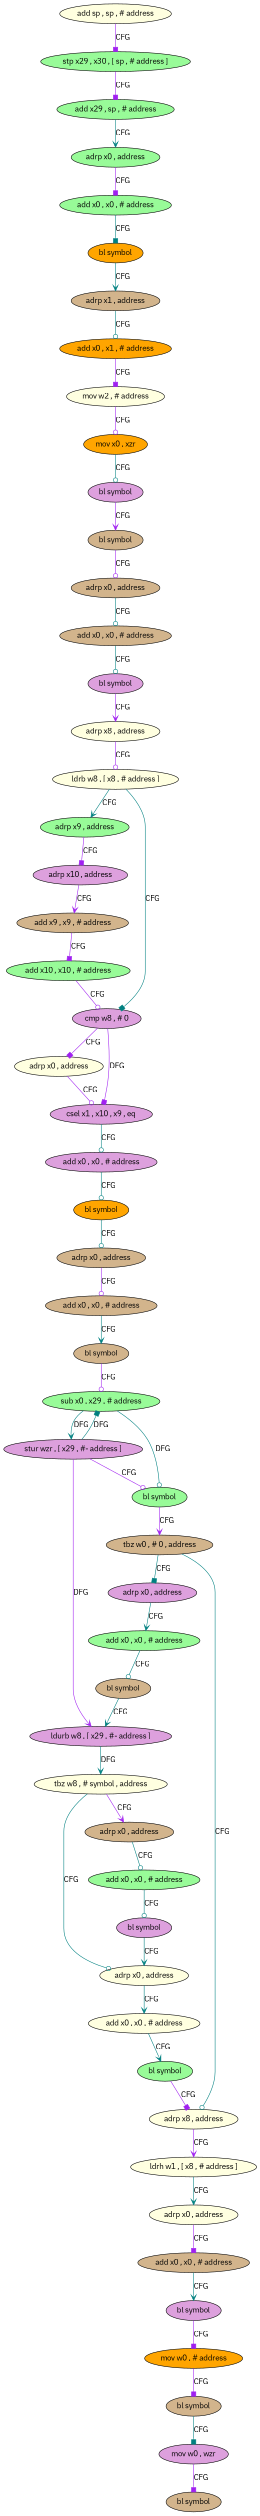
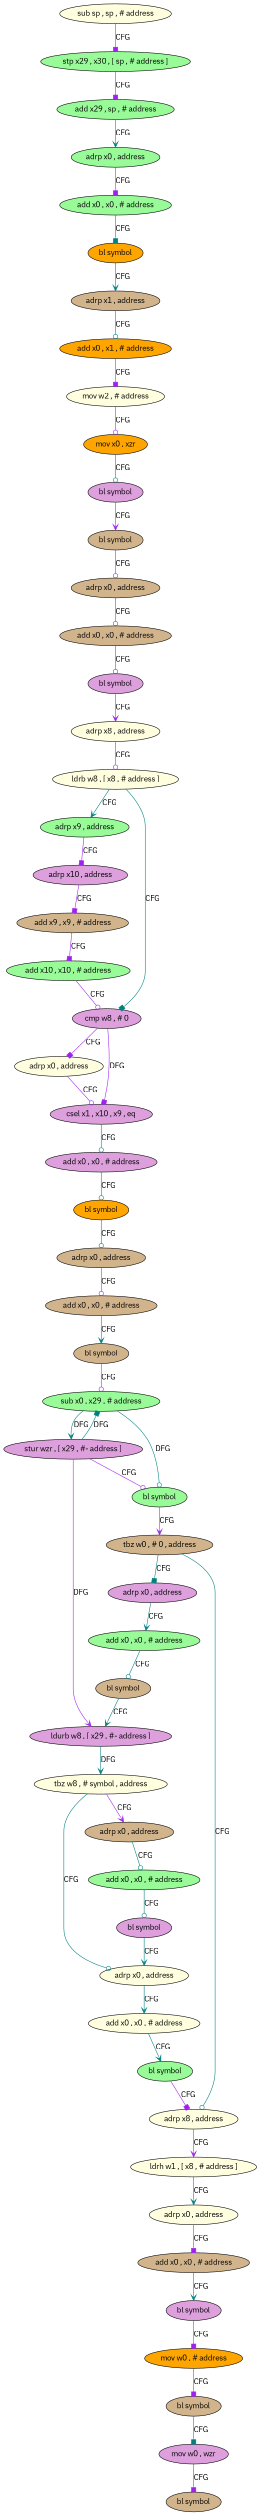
node "add sp , sp , # address": label "add sp , sp , # address" -> "sub sp , sp , # address"
edge "adrp x10 , address" -> "add x9 , x9 , # address": arrowhead vee -> box
